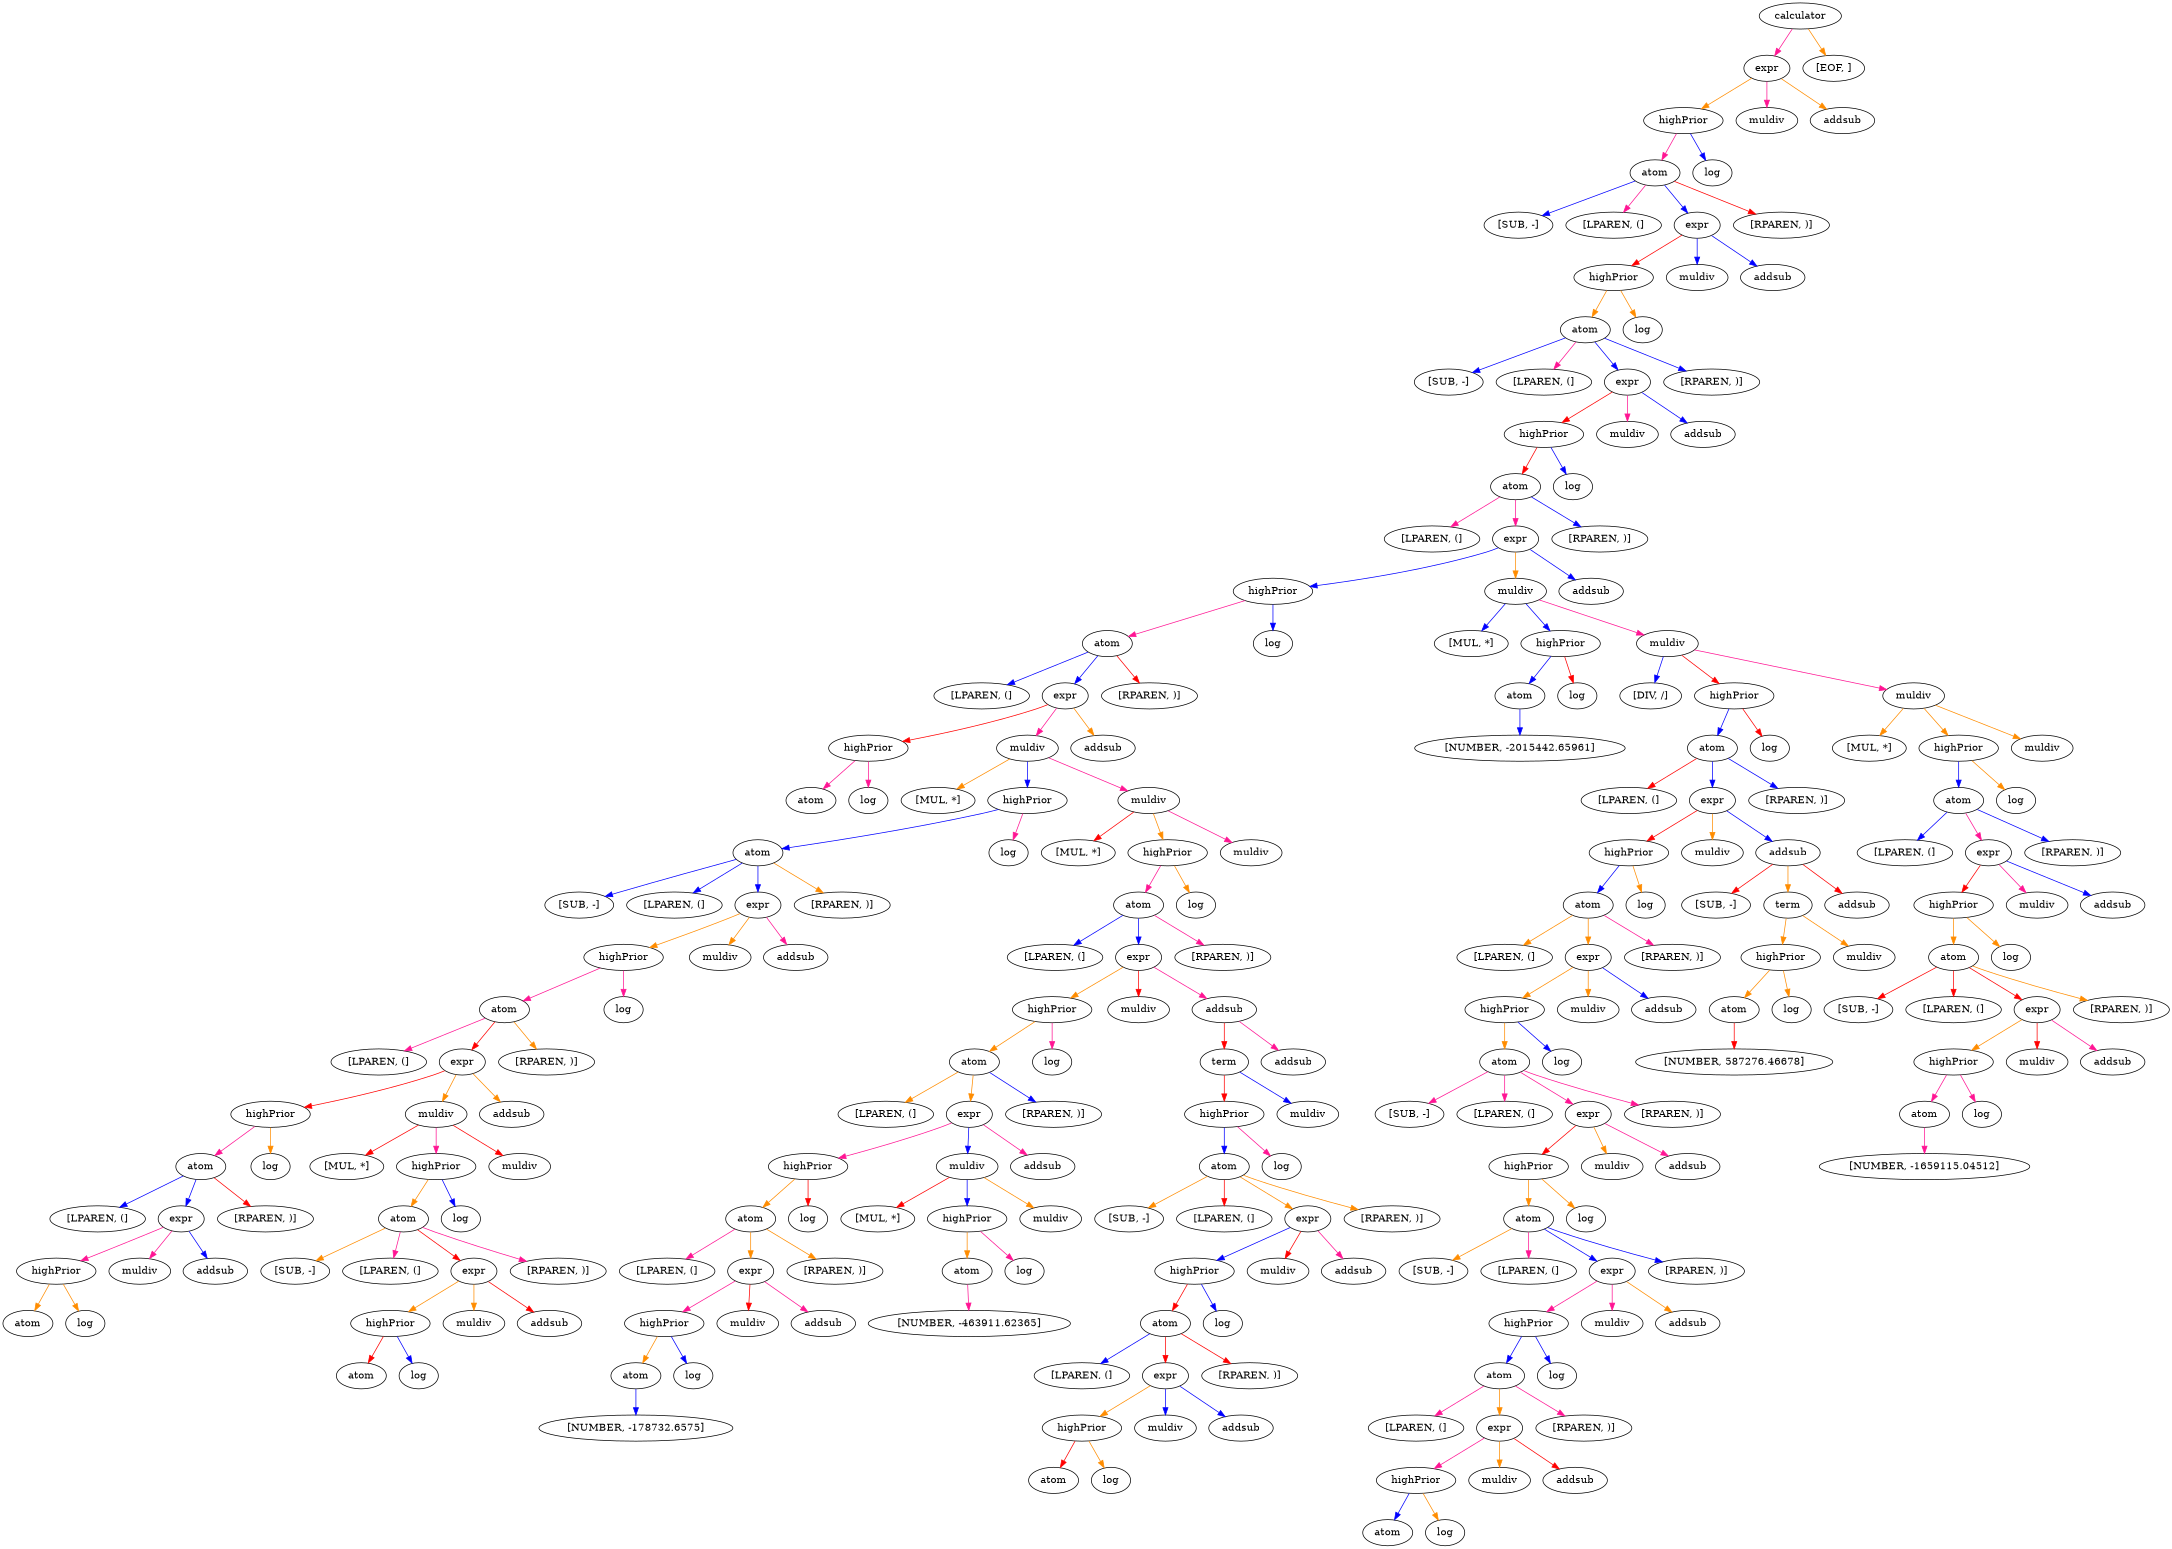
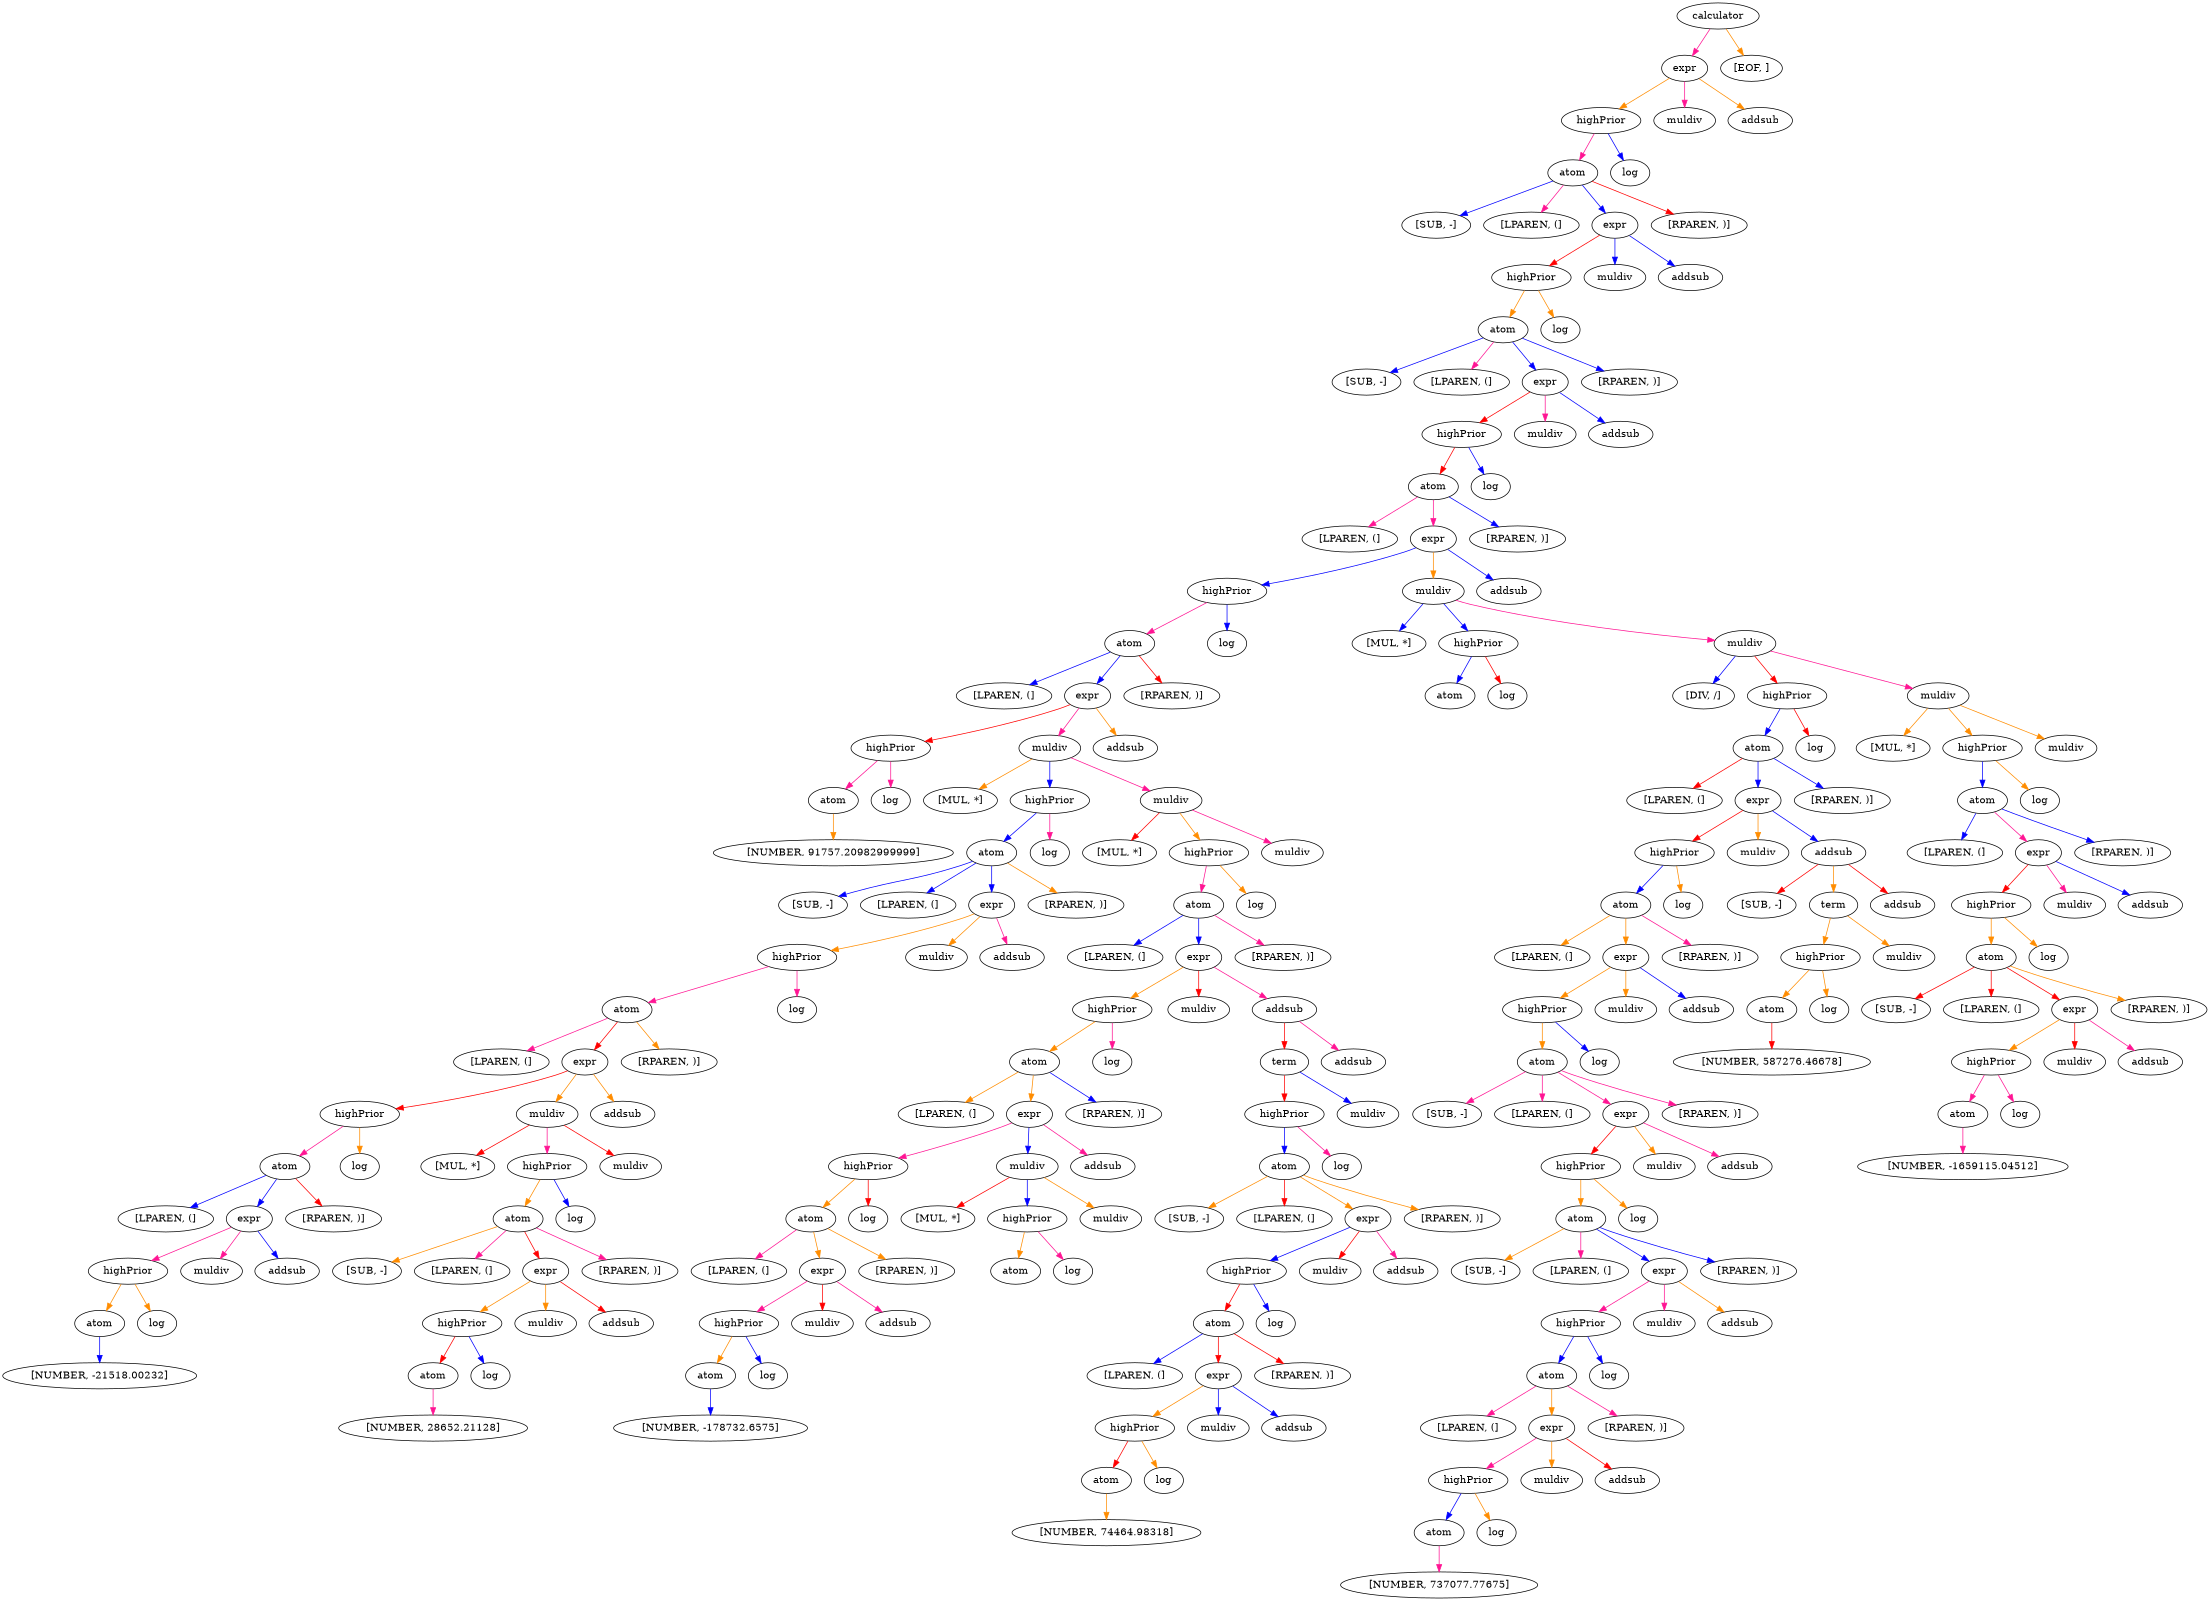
node "[NUMBER, -2015442.65961]": removed
node "[NUMBER, 91757.20982999999]": added
node "[NUMBER, -463911.62365]": removed
node "[NUMBER, -21518.00232]": added
node "[NUMBER, 28652.21128]": added
node "[NUMBER, 74464.98318]": added
node "[NUMBER, 737077.77675]": added
